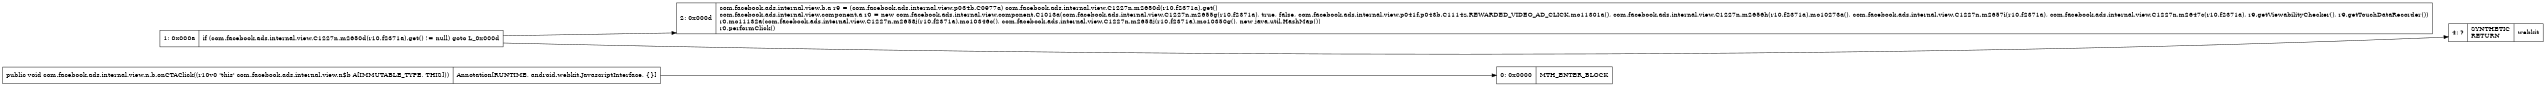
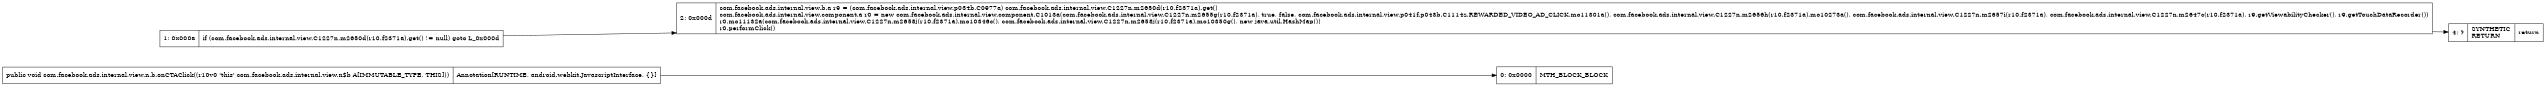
node "4: ?": text "webkit" -> "return"
edge "1: 0x000a" -> "4: ?": now "2: 0x000d" -> "4: ?"
node "0: 0x0000": text "MTH_ENTER_BLOCK" -> "MTH_BLOCK_BLOCK"
